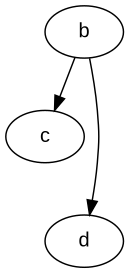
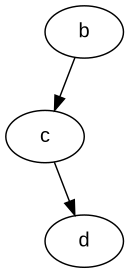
edge "b" -> "d": now "c" -> "d"
